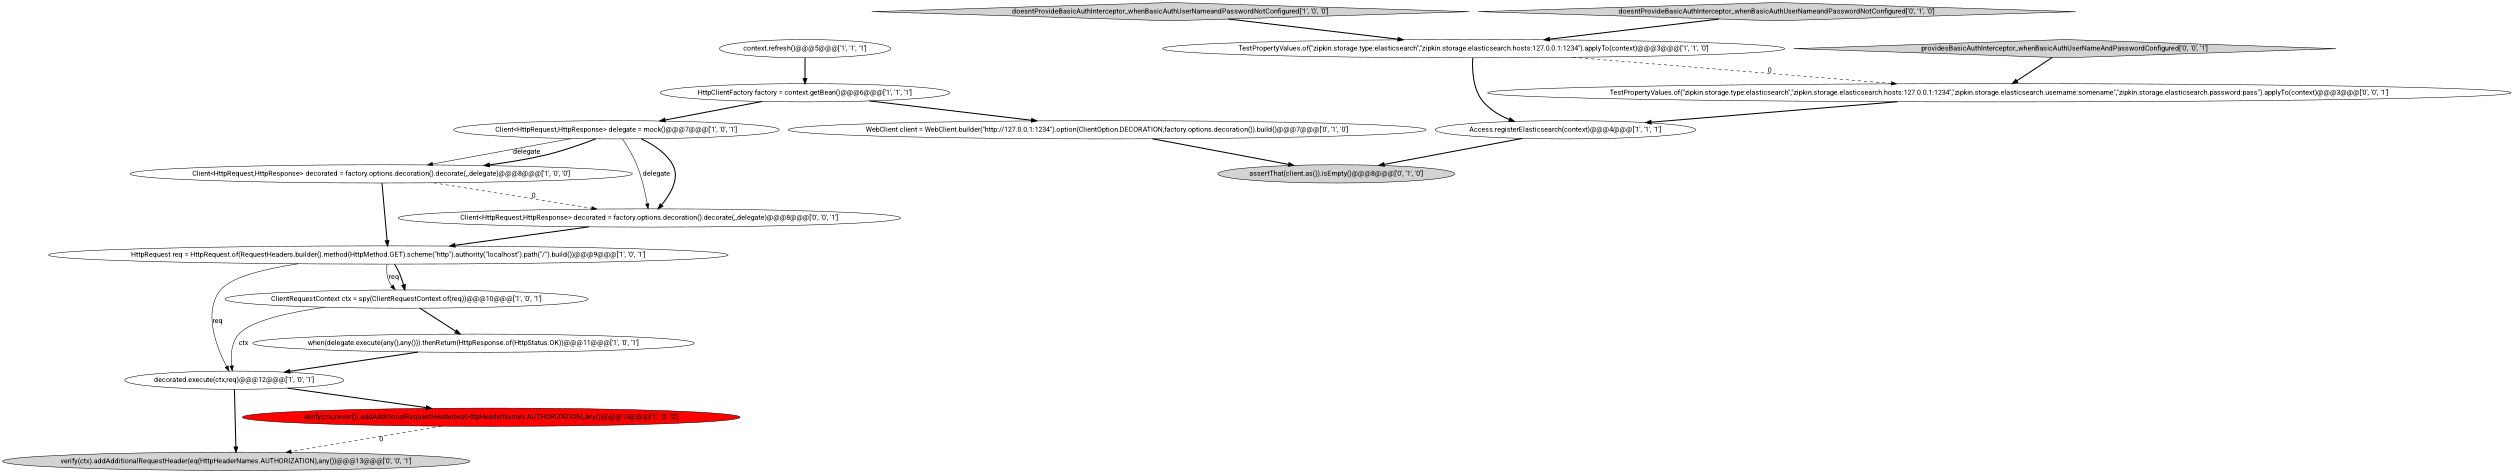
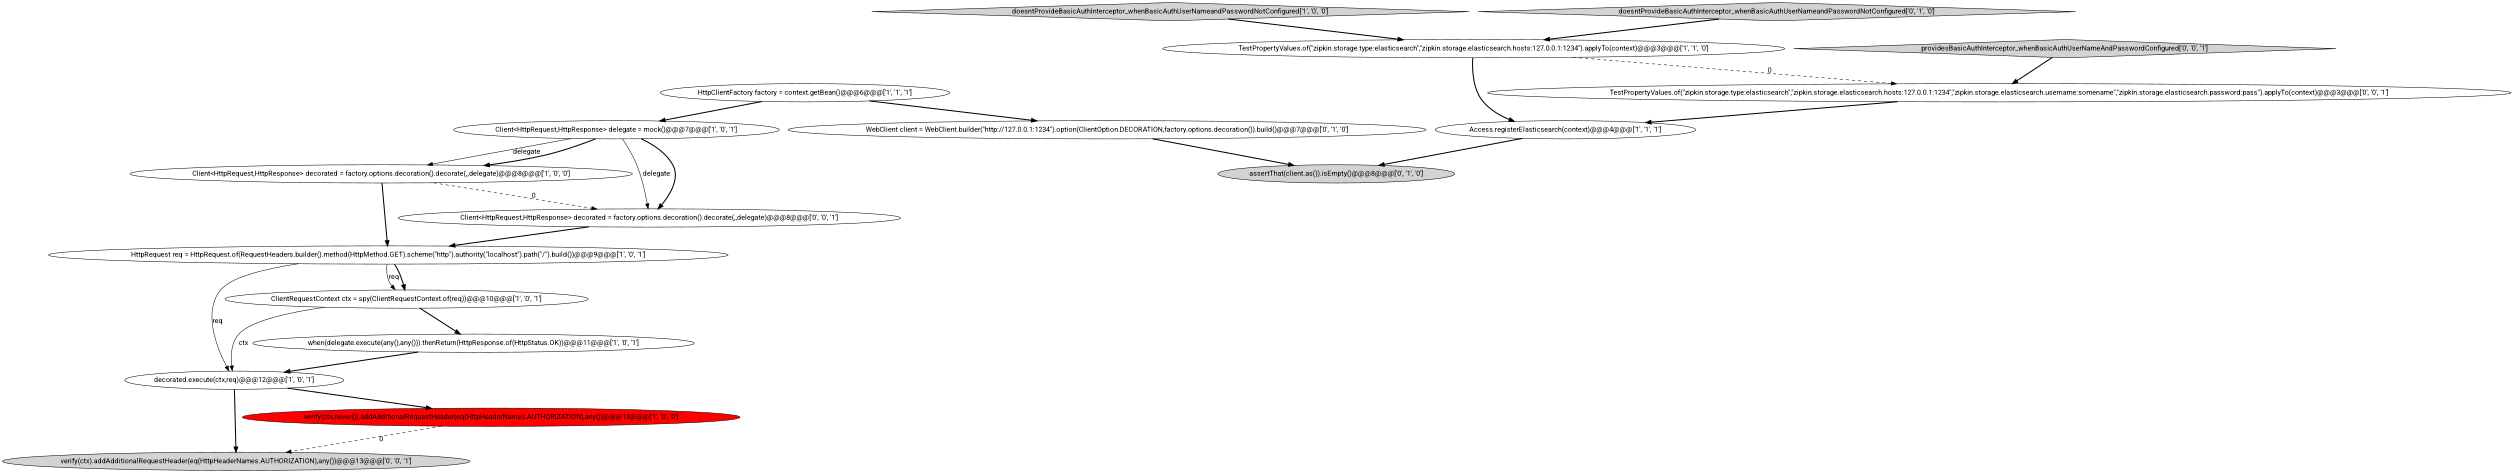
node "context.refresh()@@@5@@@['1', '1', '1']": removed
